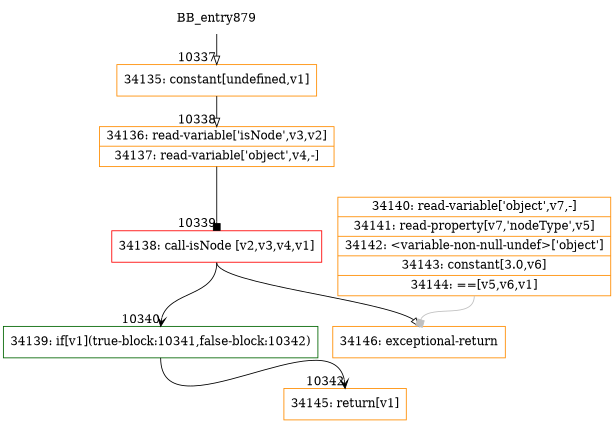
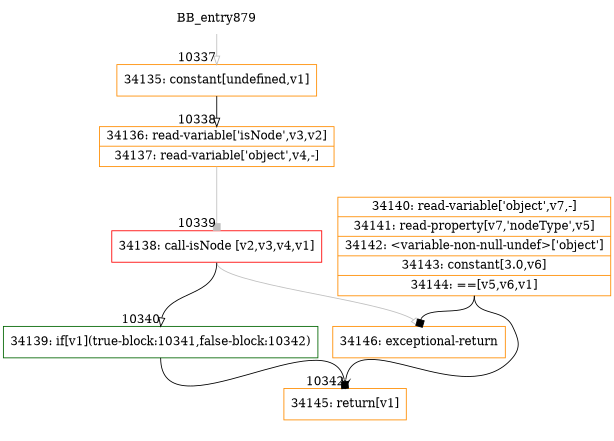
edge "BB_entry879" -> "34135: constant[undefined,v1]": color black -> gray
edge "34136: read-variable['isNode',v3,v2]" -> "34138: call-isNode [v2,v3,v4,v1]": color black -> gray
edge "34138: call-isNode [v2,v3,v4,v1]" -> "34139: if[v1](true-block:10341,false-block:10342)": arrowhead vee -> onormal
edge "34138: call-isNode [v2,v3,v4,v1]" -> "34146: exceptional-return": color black -> gray
edge "34140: read-variable['object',v7,-]" -> "34146: exceptional-return": color gray -> black
edge "34139: if[v1](true-block:10341,false-block:10342)" -> "34145: return[v1]": arrowhead vee -> box
edge "34140: read-variable['object',v7,-]" -> "34145: return[v1]": added
